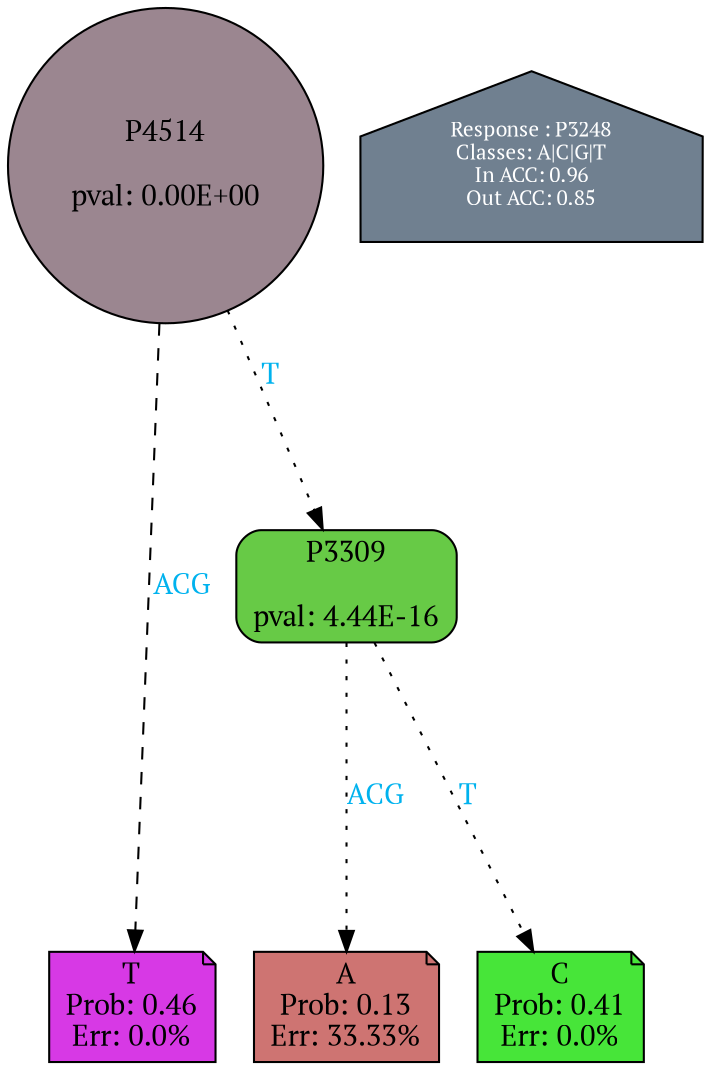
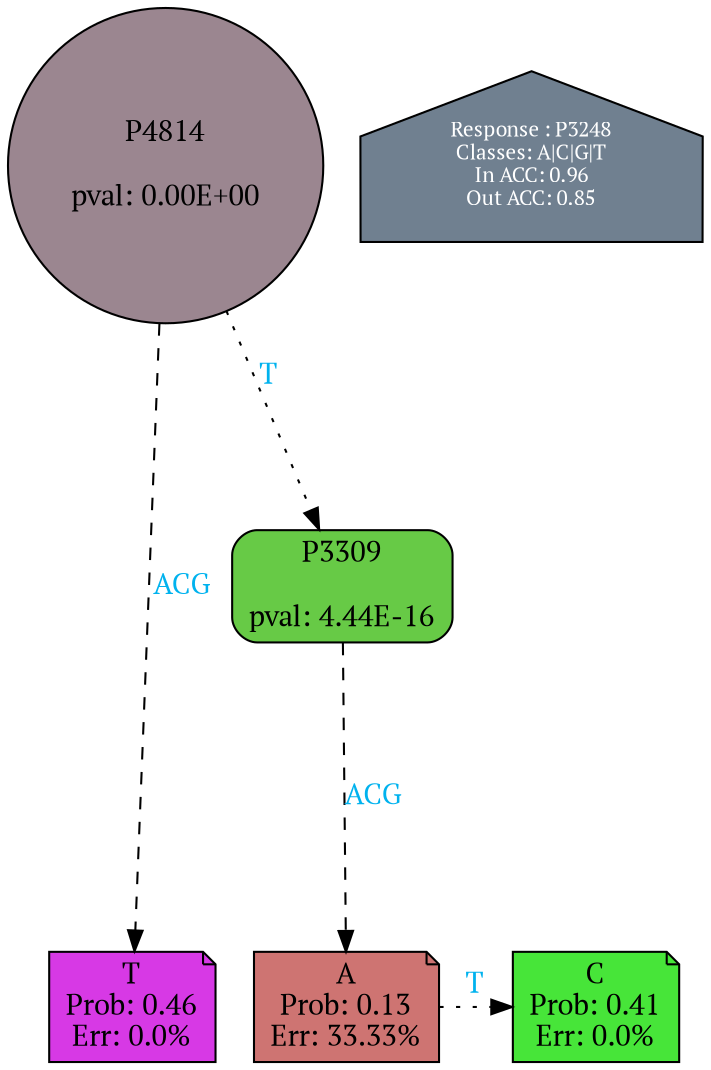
node "P4514 pval: 0.00E+00": label "P4514 pval: 0.00E+00" -> "P4814 pval: 0.00E+00"
edge "P3309 pval: 4.44E-16" -> "A Prob: 0.13 Err: 33.33%": style dotted -> dashed
edge "P3309 pval: 4.44E-16" -> "C Prob: 0.41 Err: 0.0%": now "A Prob: 0.13 Err: 33.33%" -> "C Prob: 0.41 Err: 0.0%"
